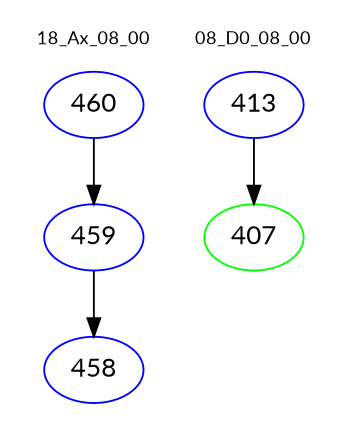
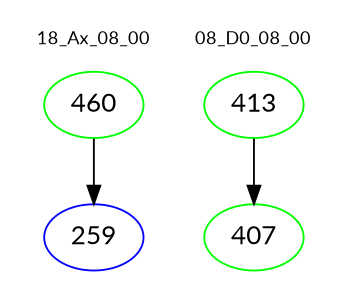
node "460": color blue -> green
node "413": color blue -> green
node "459": label "459" -> "259"
node "458": removed
